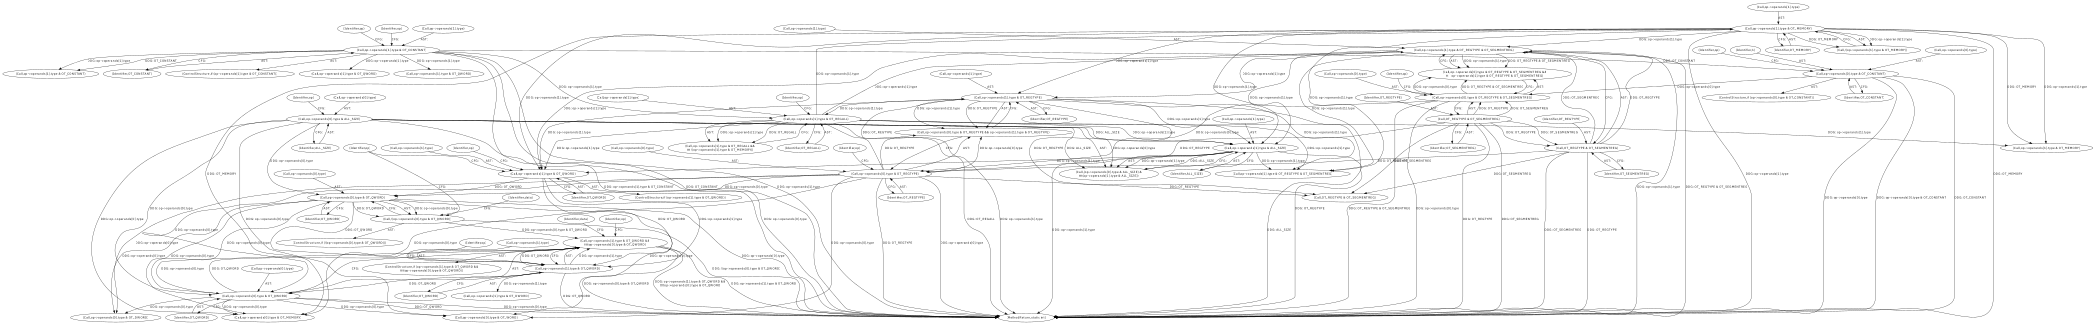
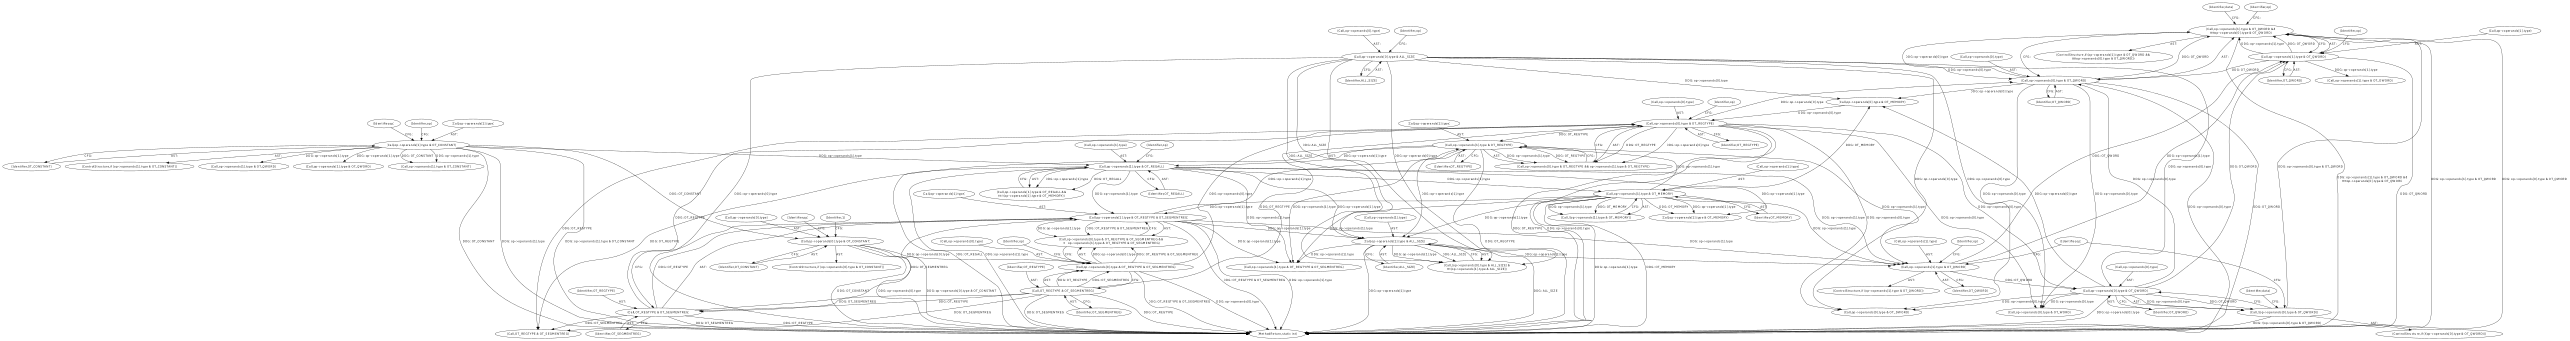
edge "(Identifier,1)" -> "(Call,op->operands[0].type & OT_CONSTANT)": label "AST: " -> "CFG: "
edge "(Call,op->operands[0].type & ALL_SIZE)" -> "(Call,op->operands[0].type & OT_DWORD)": added, label "DDG: op->operands[0].type"
edge "(Call,op->operands[0].type & OT_REGTYPE)" -> "(Call,op->operands[0].type & OT_MEMORY)": reversed
